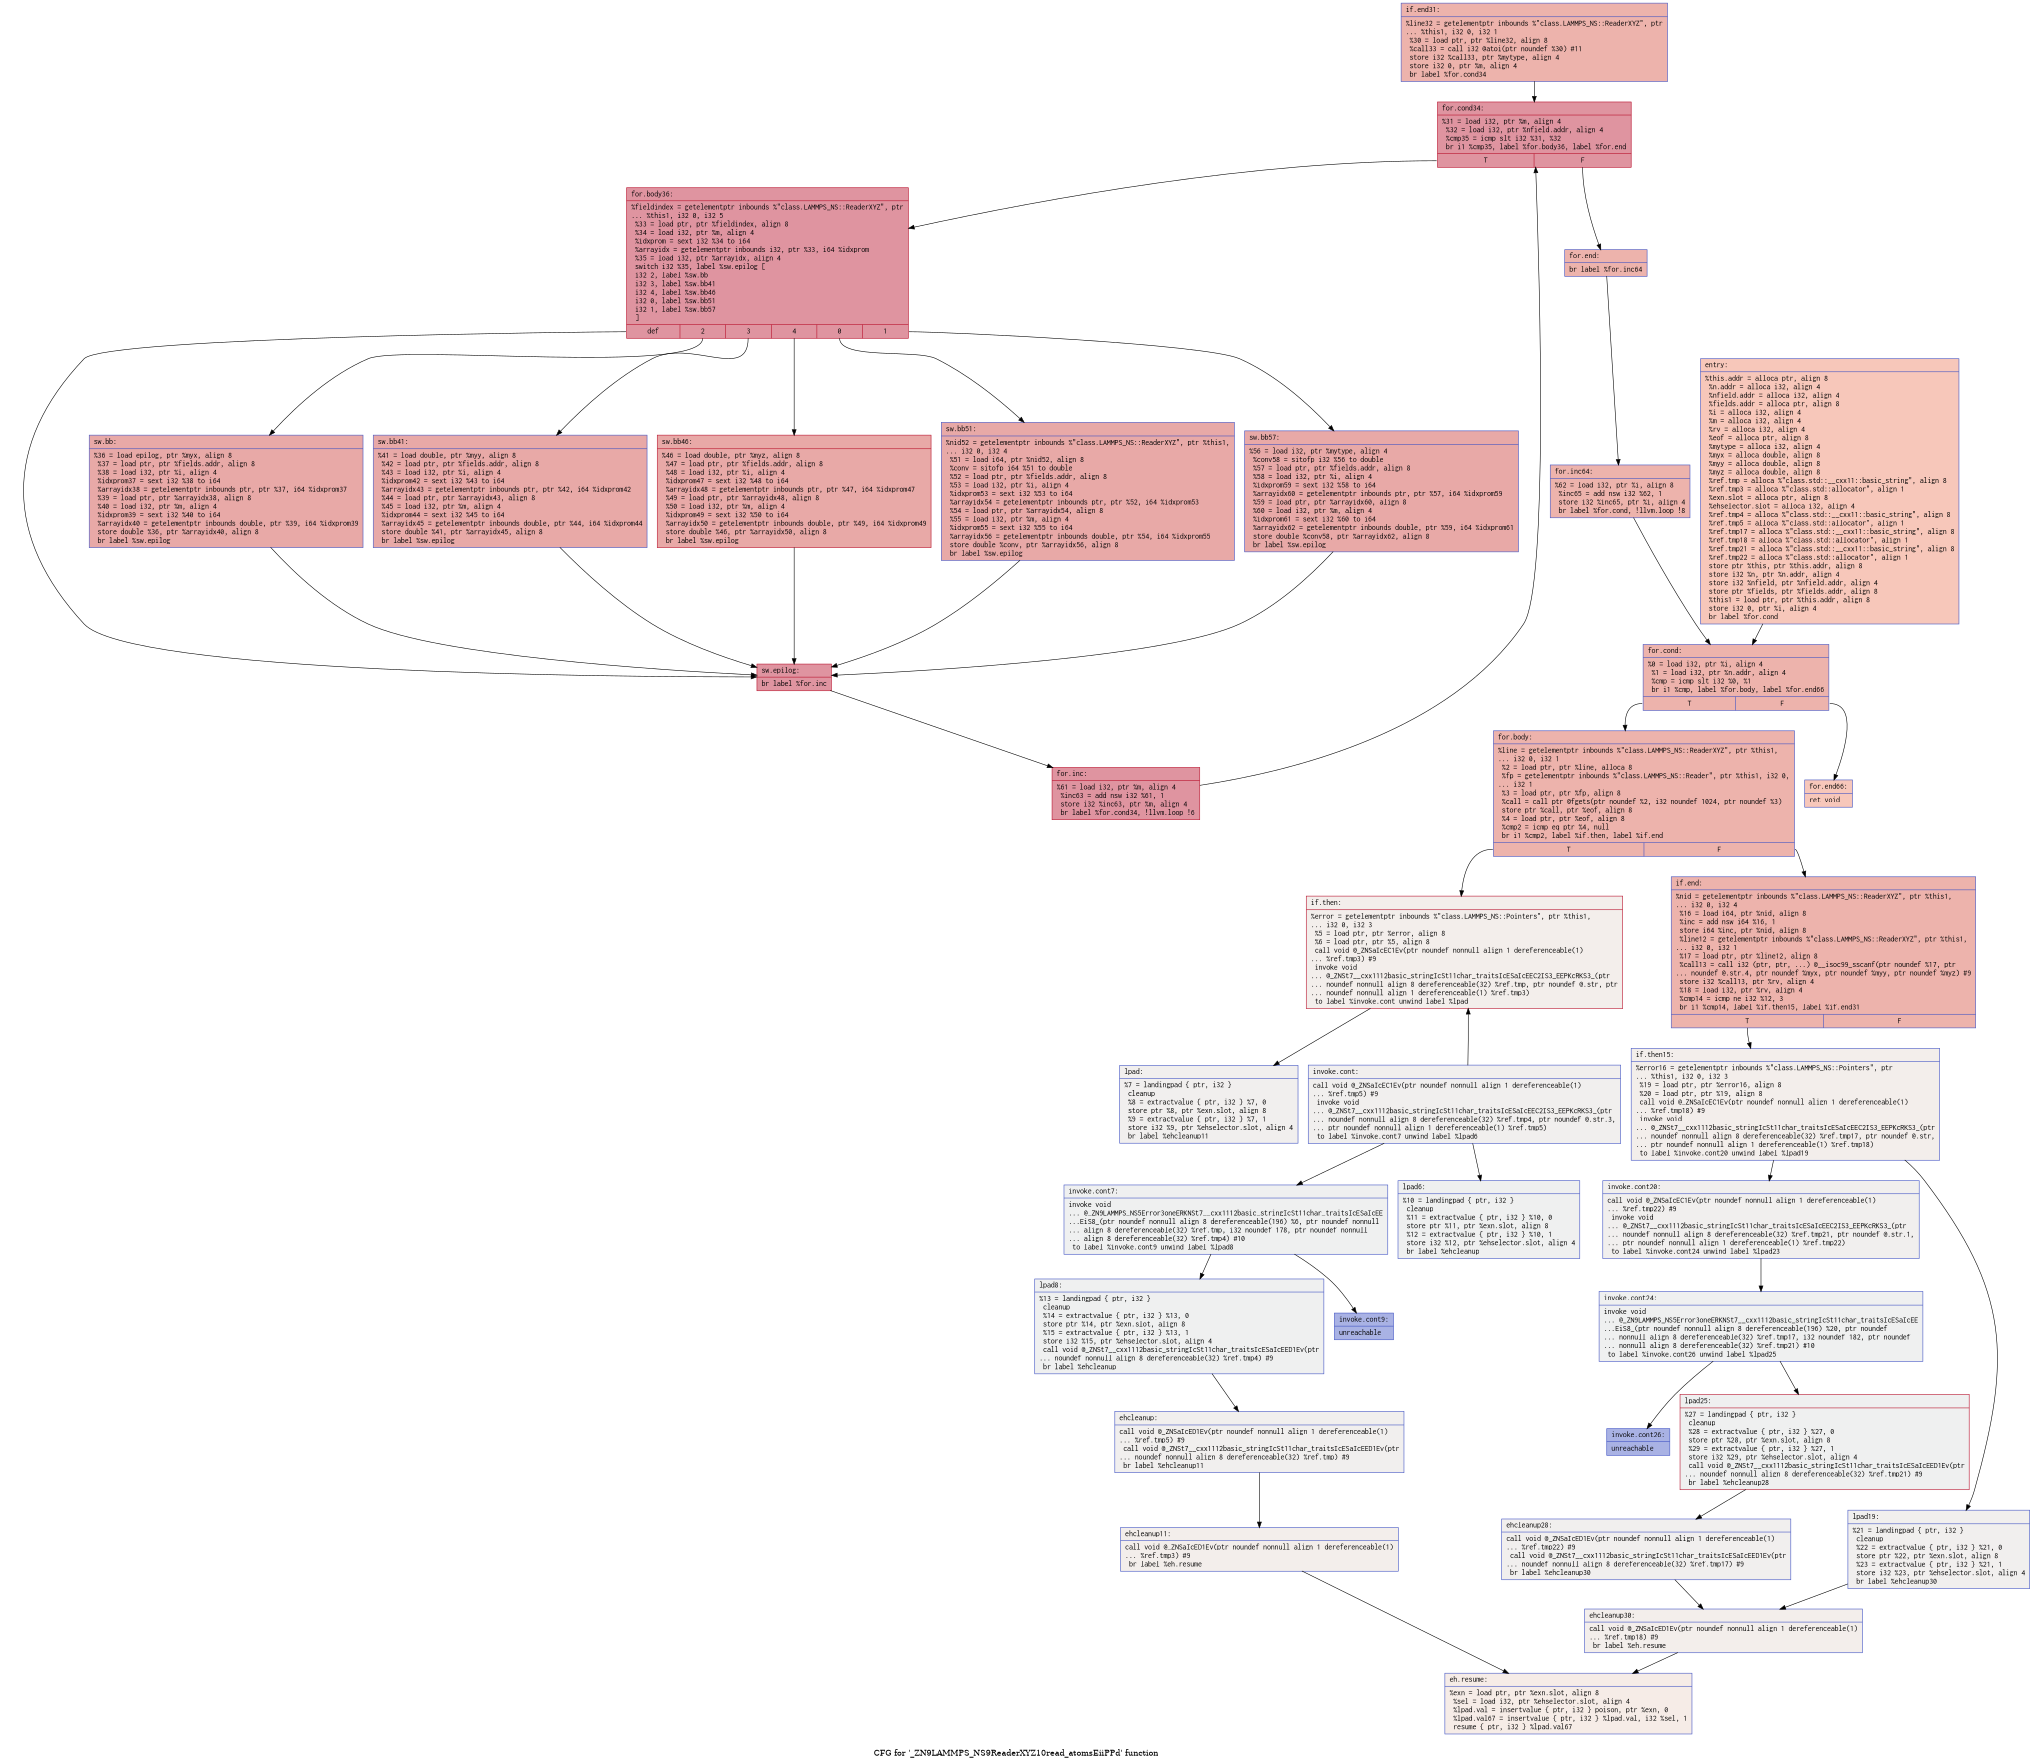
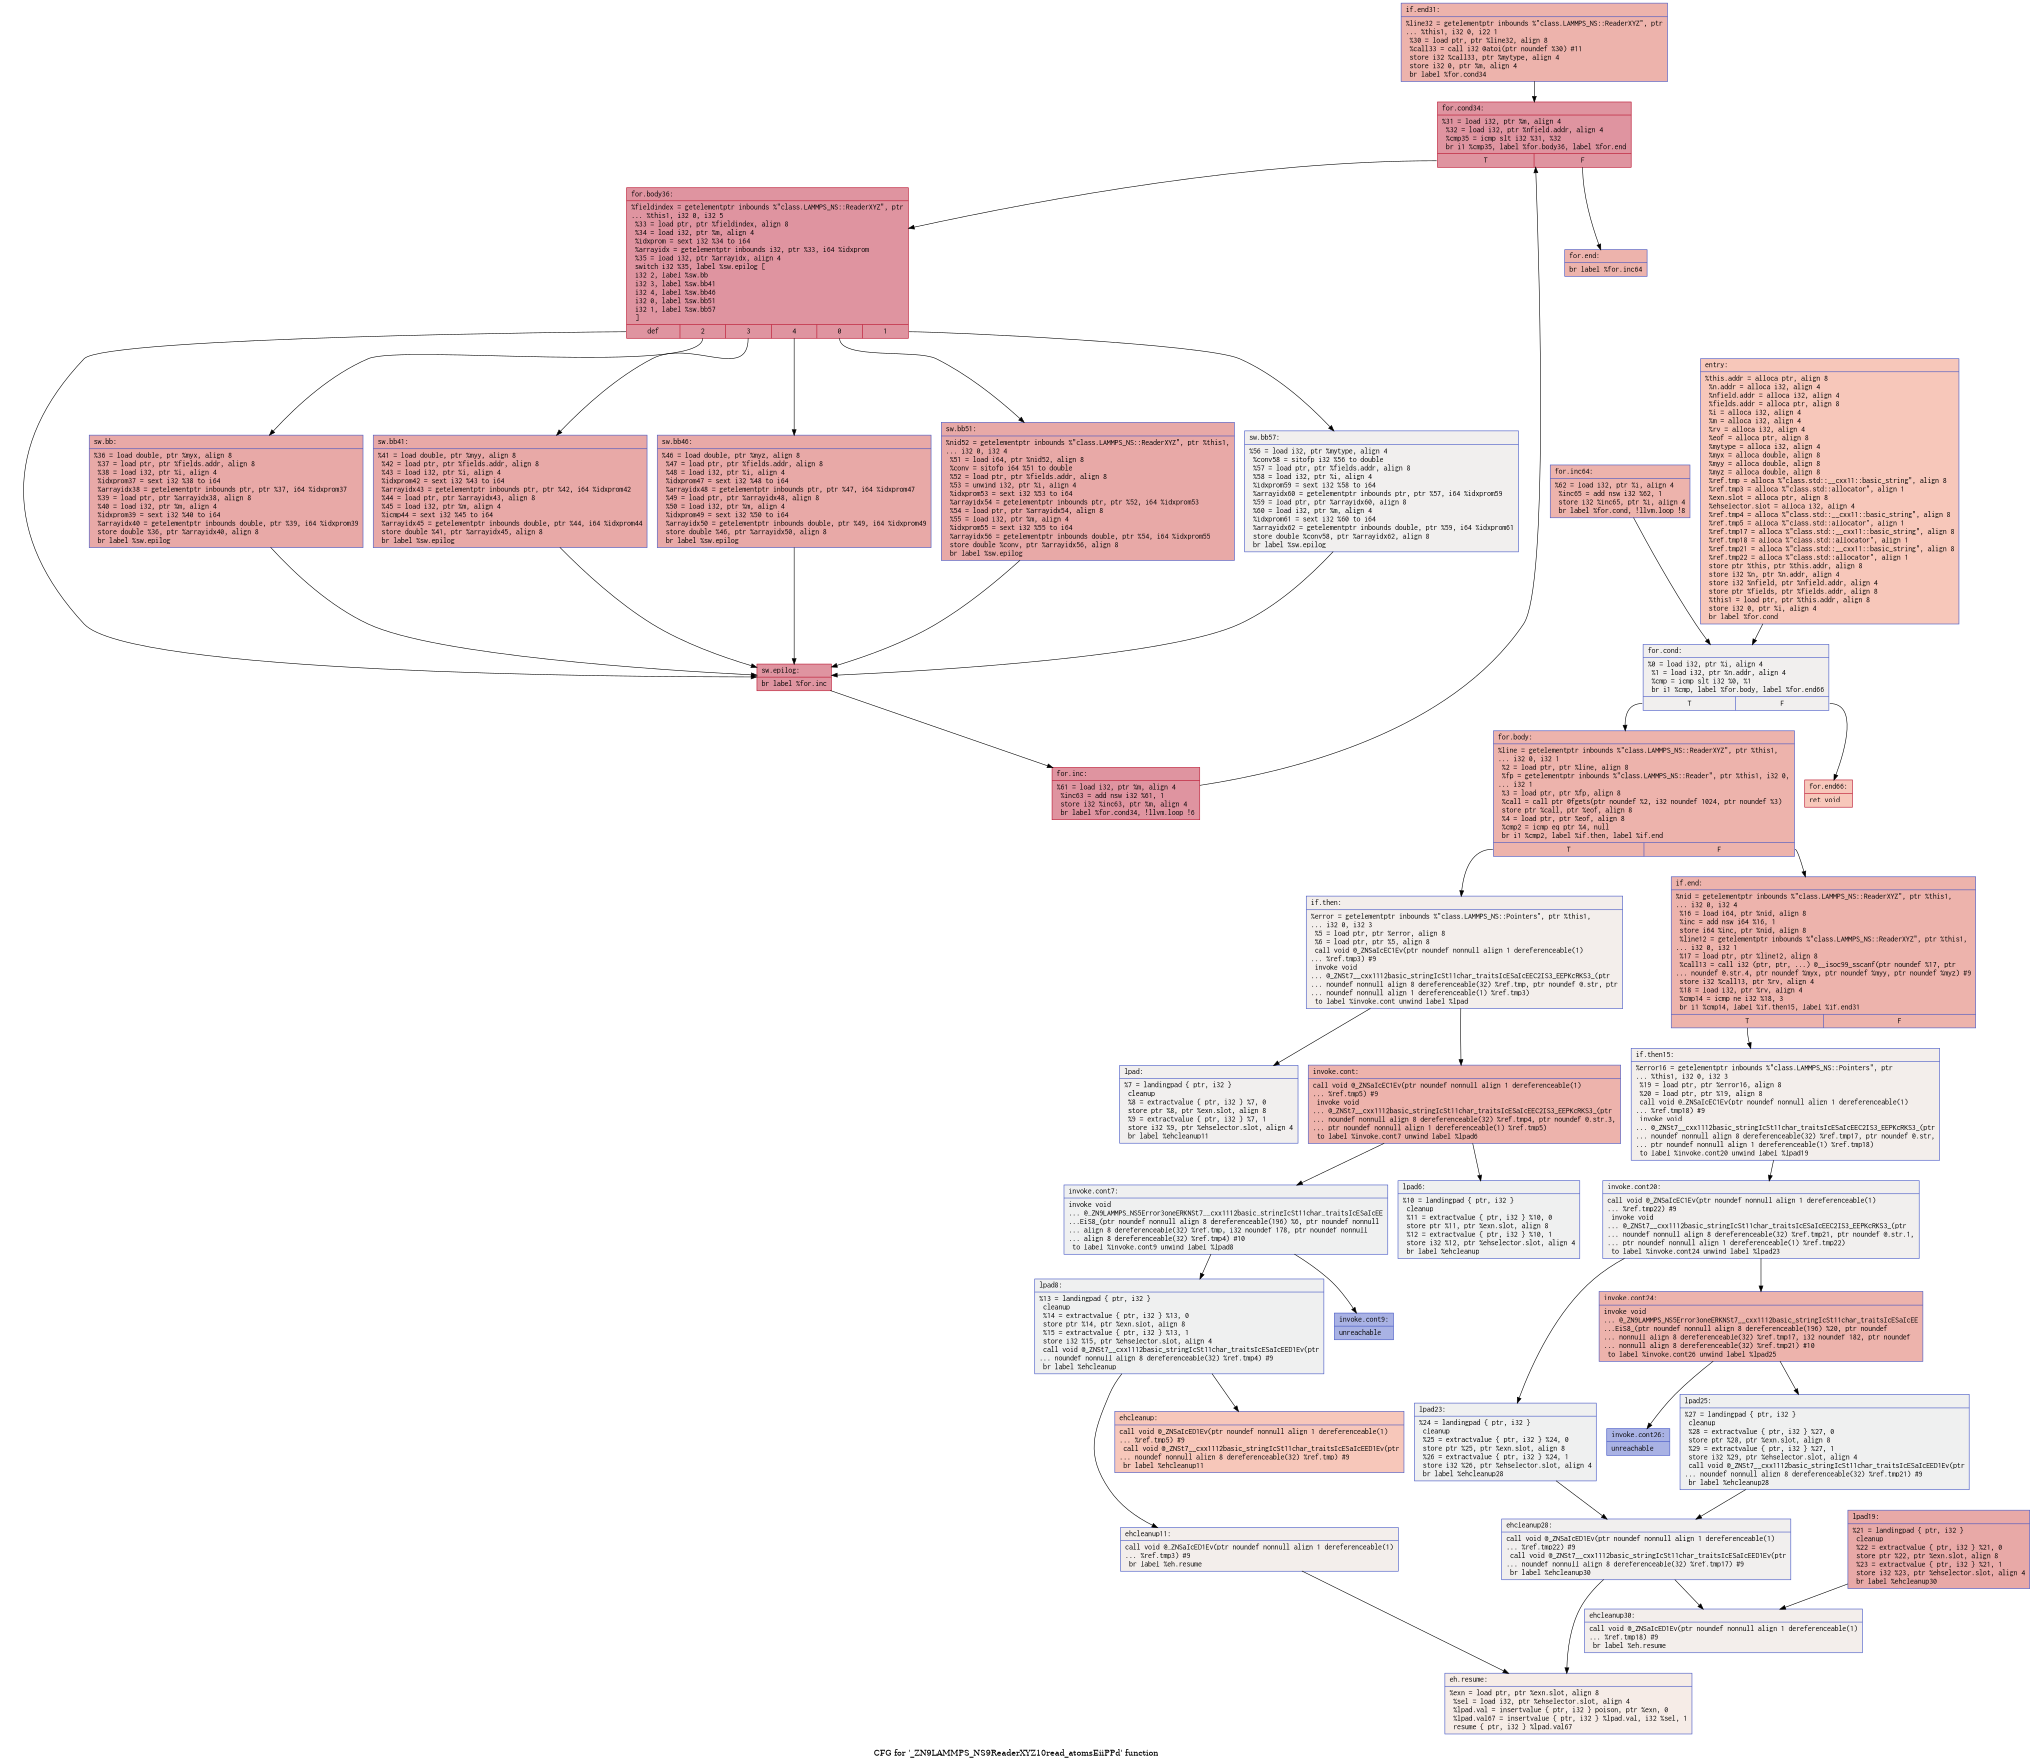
node "if.end31:": text "... %this1, i32 0, i32 1" -> "... %this1, i32 0, i22 1"
edge "for.end:" -> "for.inc64:": removed
node "sw.bb:": text "%36 = load epilog, ptr %myx, align 8" -> "%36 = load double, ptr %myx, align 8"
node "sw.bb51:": text "%53 = load i32, ptr %i, align 4" -> "%53 = unwind i32, ptr %i, align 4"
node "for.inc64:": text "%62 = load i32, ptr %i, align 8" -> "%62 = load i32, ptr %i, align 4"
node "sw.bb46:": color #b70d28ff -> #3d50c3ff
node "sw.bb57:": fillcolor #ca3b3770 -> #e0dbd870
node "sw.bb41:": text "%idxprom44 = sext i32 %45 to i64" -> "%icmp44 = sext i32 %45 to i64"
node "for.cond:": fillcolor #d6524470 -> #e0dbd870
node "for.body:": text "%2 = load ptr, ptr %line, alloca 8" -> "%2 = load ptr, ptr %line, align 8"
node "for.end66:": color #3d50c3ff -> #b70d28ff
node "if.then:": color #b70d28ff -> #3d50c3ff
node "if.end:": text "%cmp14 = icmp ne i32 %12, 3" -> "%cmp14 = icmp ne i32 %18, 3"
edge "invoke.cont:" -> "if.then:": reversed
node "invoke.cont:": fillcolor #e0dbd870 -> #d6524470
edge "if.then15:" -> "lpad19:": removed
node "invoke.cont24:": fillcolor #dbdcde70 -> #d6524470
node "ehcleanup:": fillcolor #e0dbd870 -> #ec7f6370
node "lpad23:": added
node "lpad25:": color #b70d28ff -> #3d50c3ff
edge "ehcleanup:" -> "ehcleanup11:": now "lpad8:" -> "ehcleanup11:"
node "lpad19:": fillcolor #e0dbd870 -> #ca3b3770
edge "ehcleanup30:" -> "eh.resume:": now "ehcleanup28:" -> "eh.resume:"
